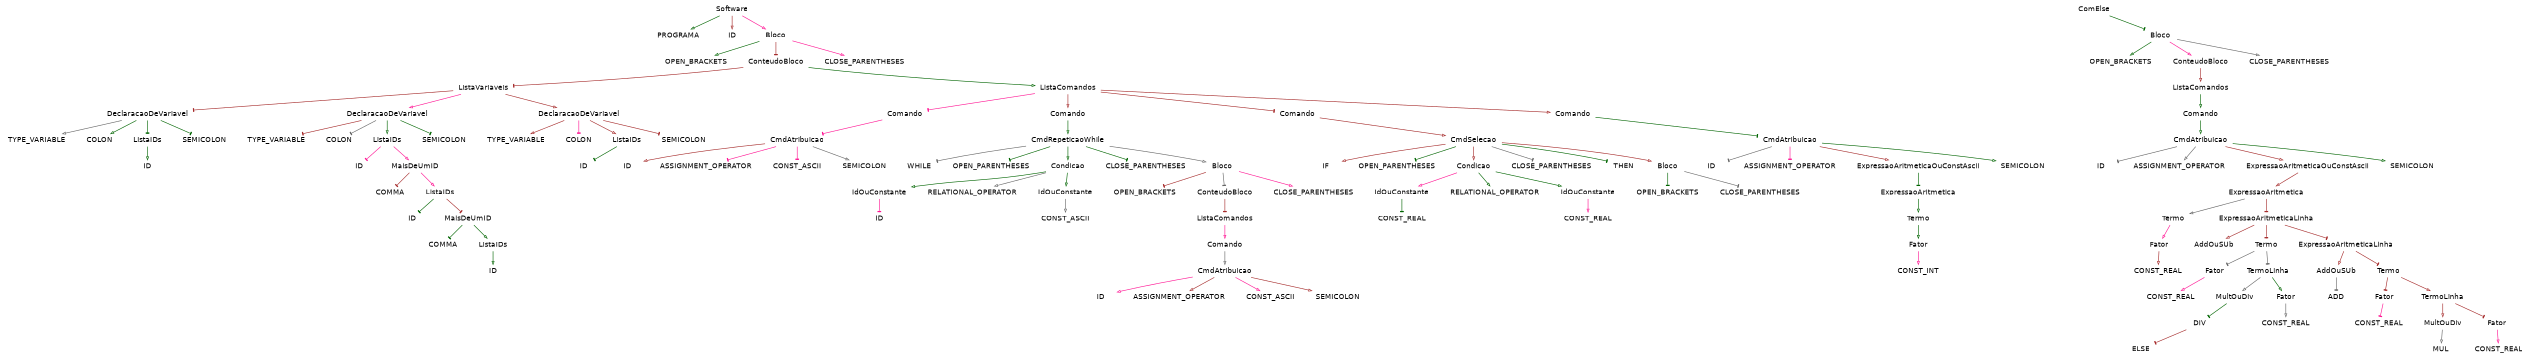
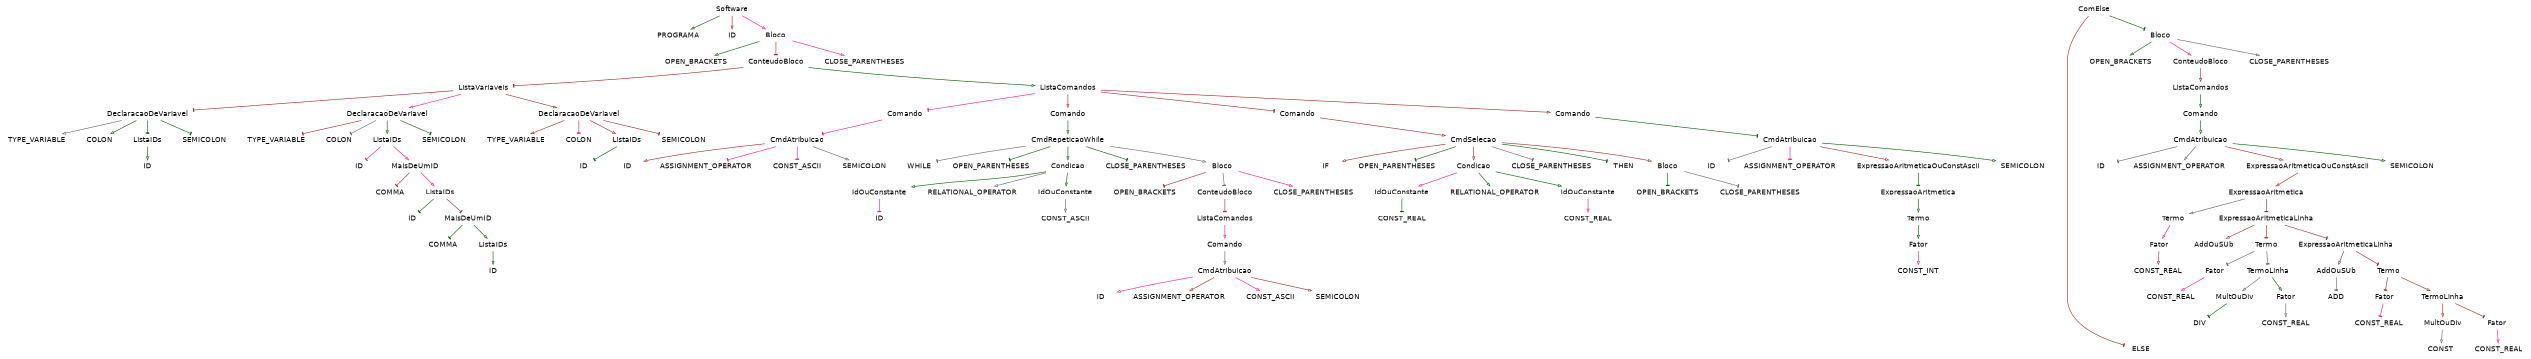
edge "DIV" -> "ELSE": now "ComElse" -> "ELSE"
node "MUL": label "MUL" -> "CONST"
